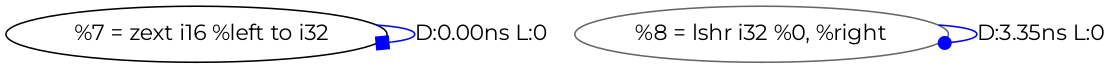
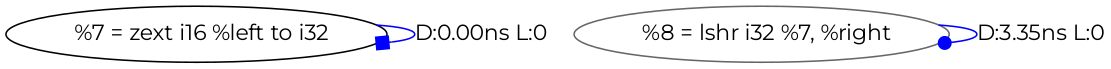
node "%8 = lshr i32 %0, %right": label "%8 = lshr i32 %0, %right" -> "%8 = lshr i32 %7, %right"
